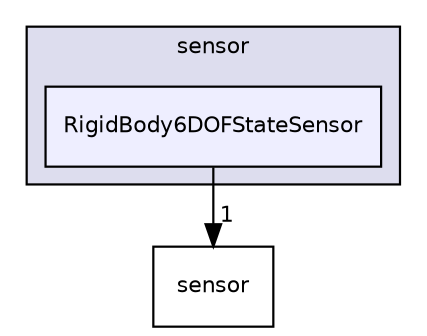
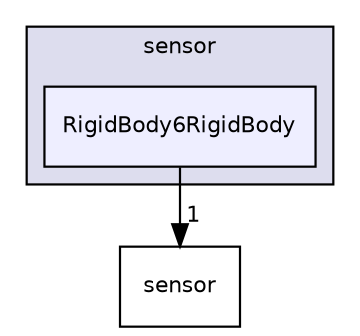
node "RigidBody6DOFStateSensor": label "RigidBody6DOFStateSensor" -> "RigidBody6RigidBody"
